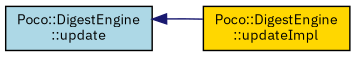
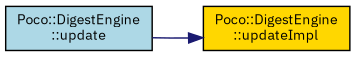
edge "Poco::DigestEngine ::updateImpl" -> "Poco::DigestEngine ::update": reversed
